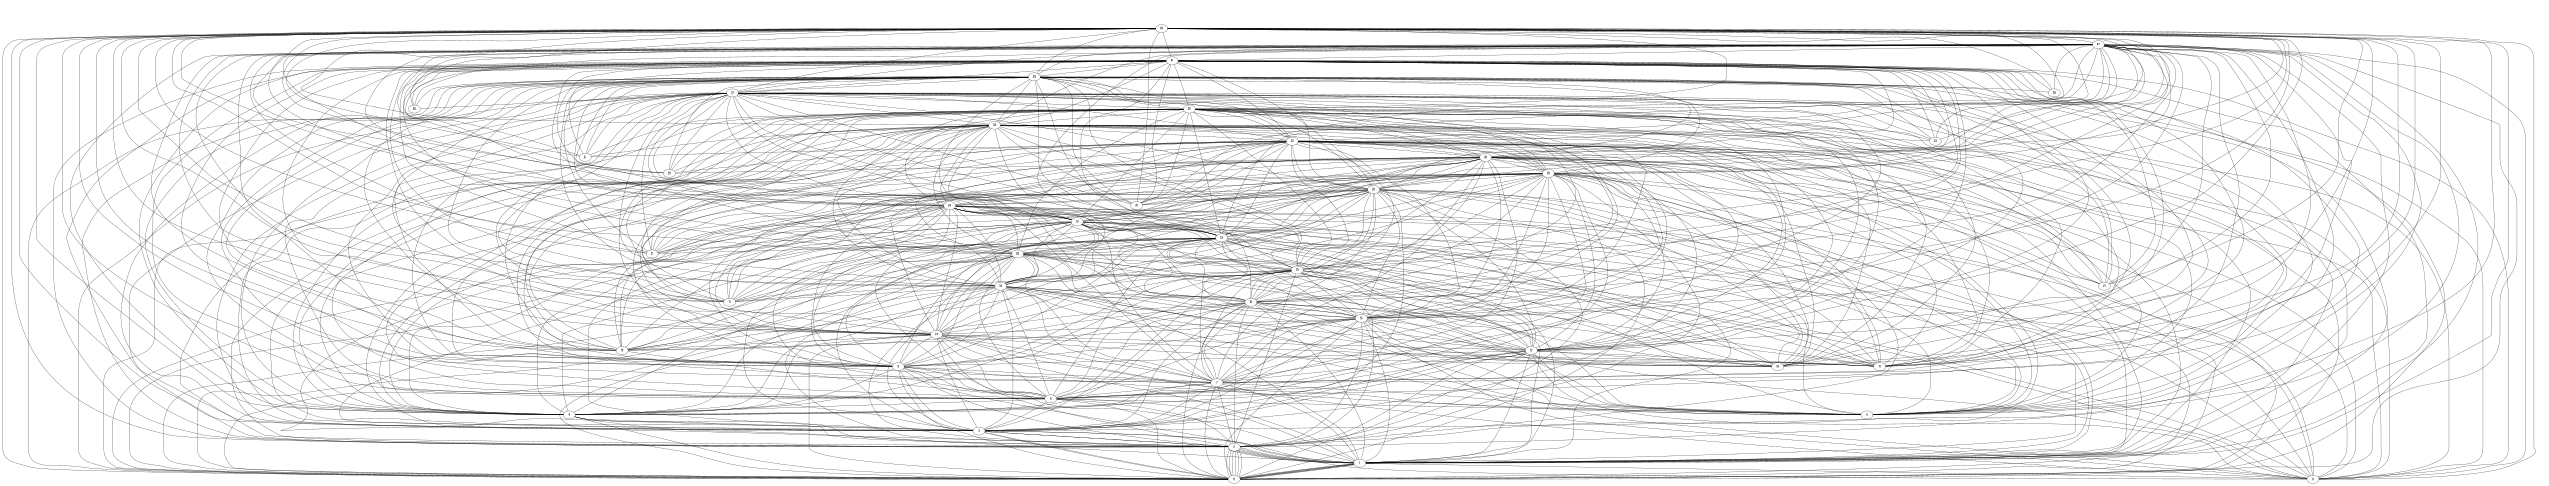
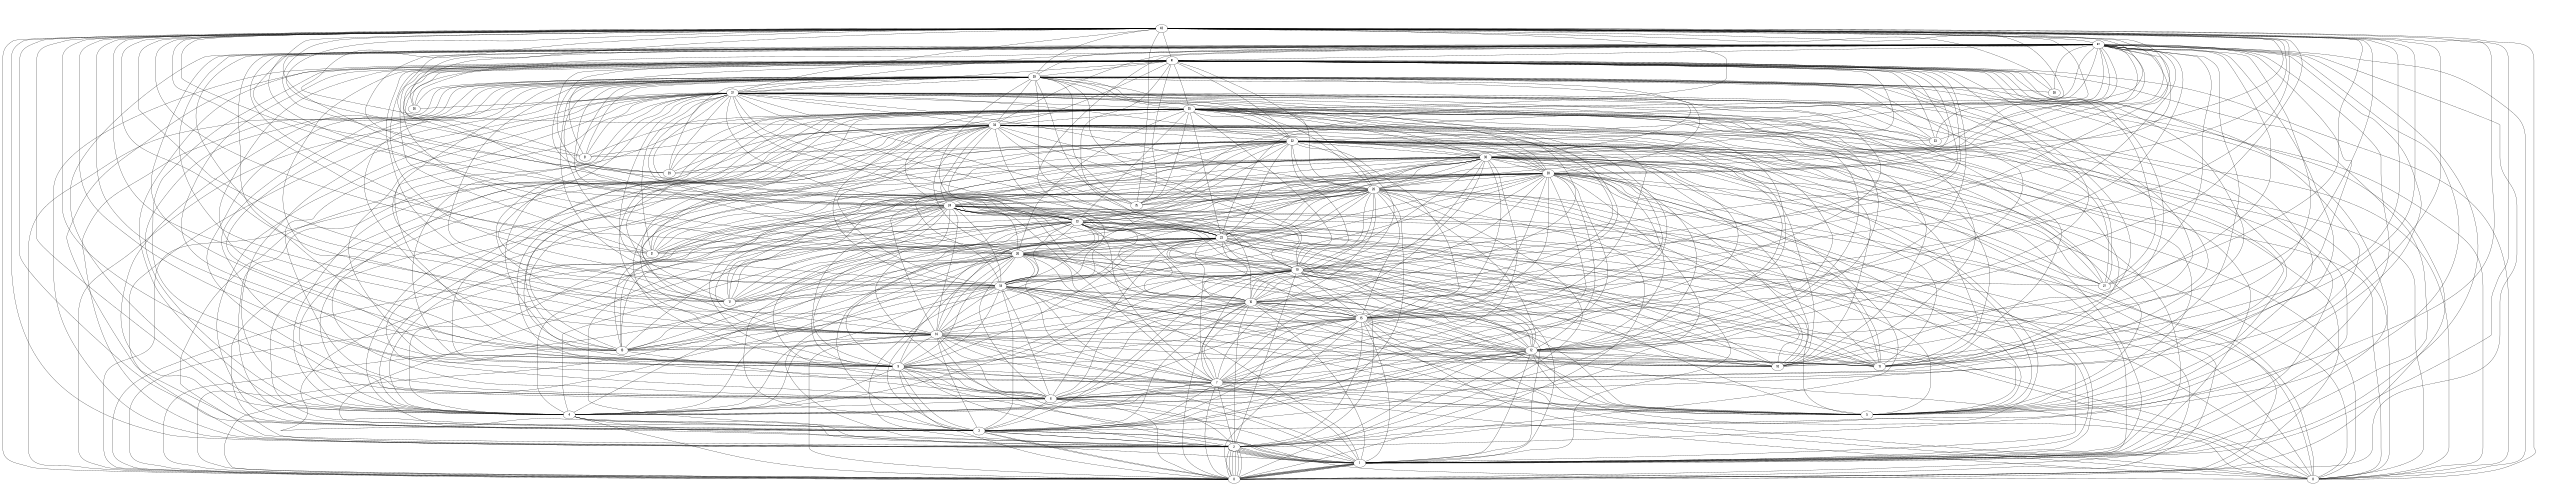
edge "19" -- "0": now "19" -- "27"
edge "1" -- "8": now "35" -- "8"
